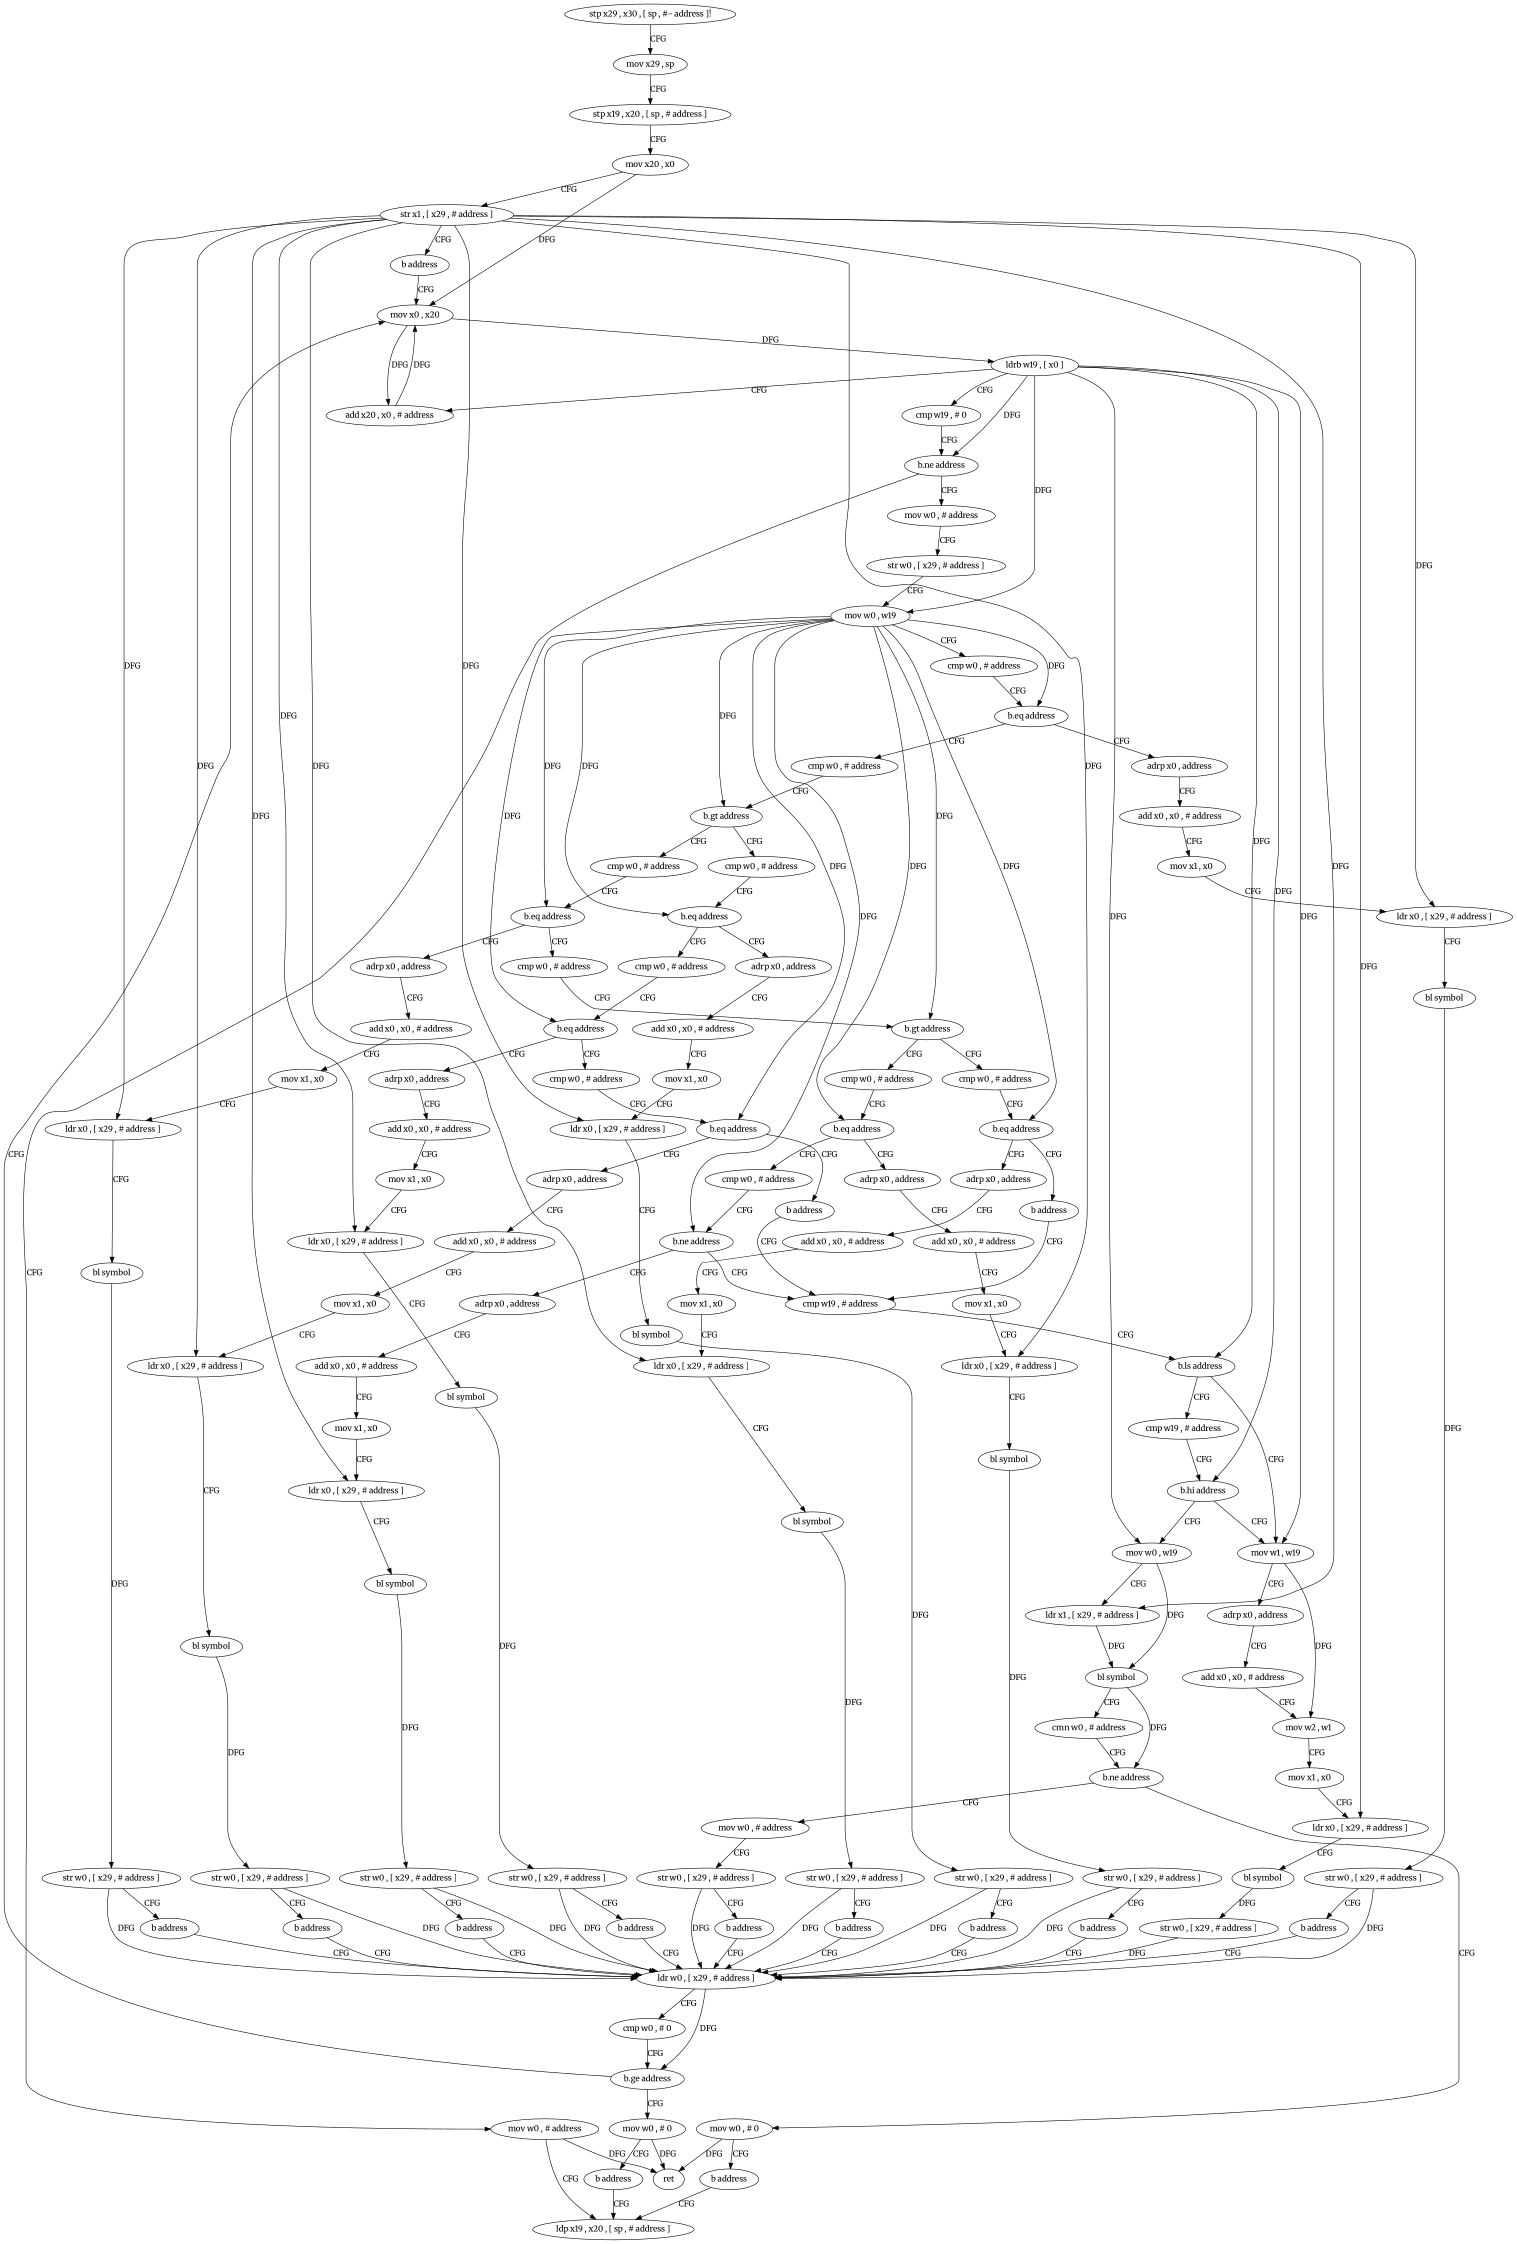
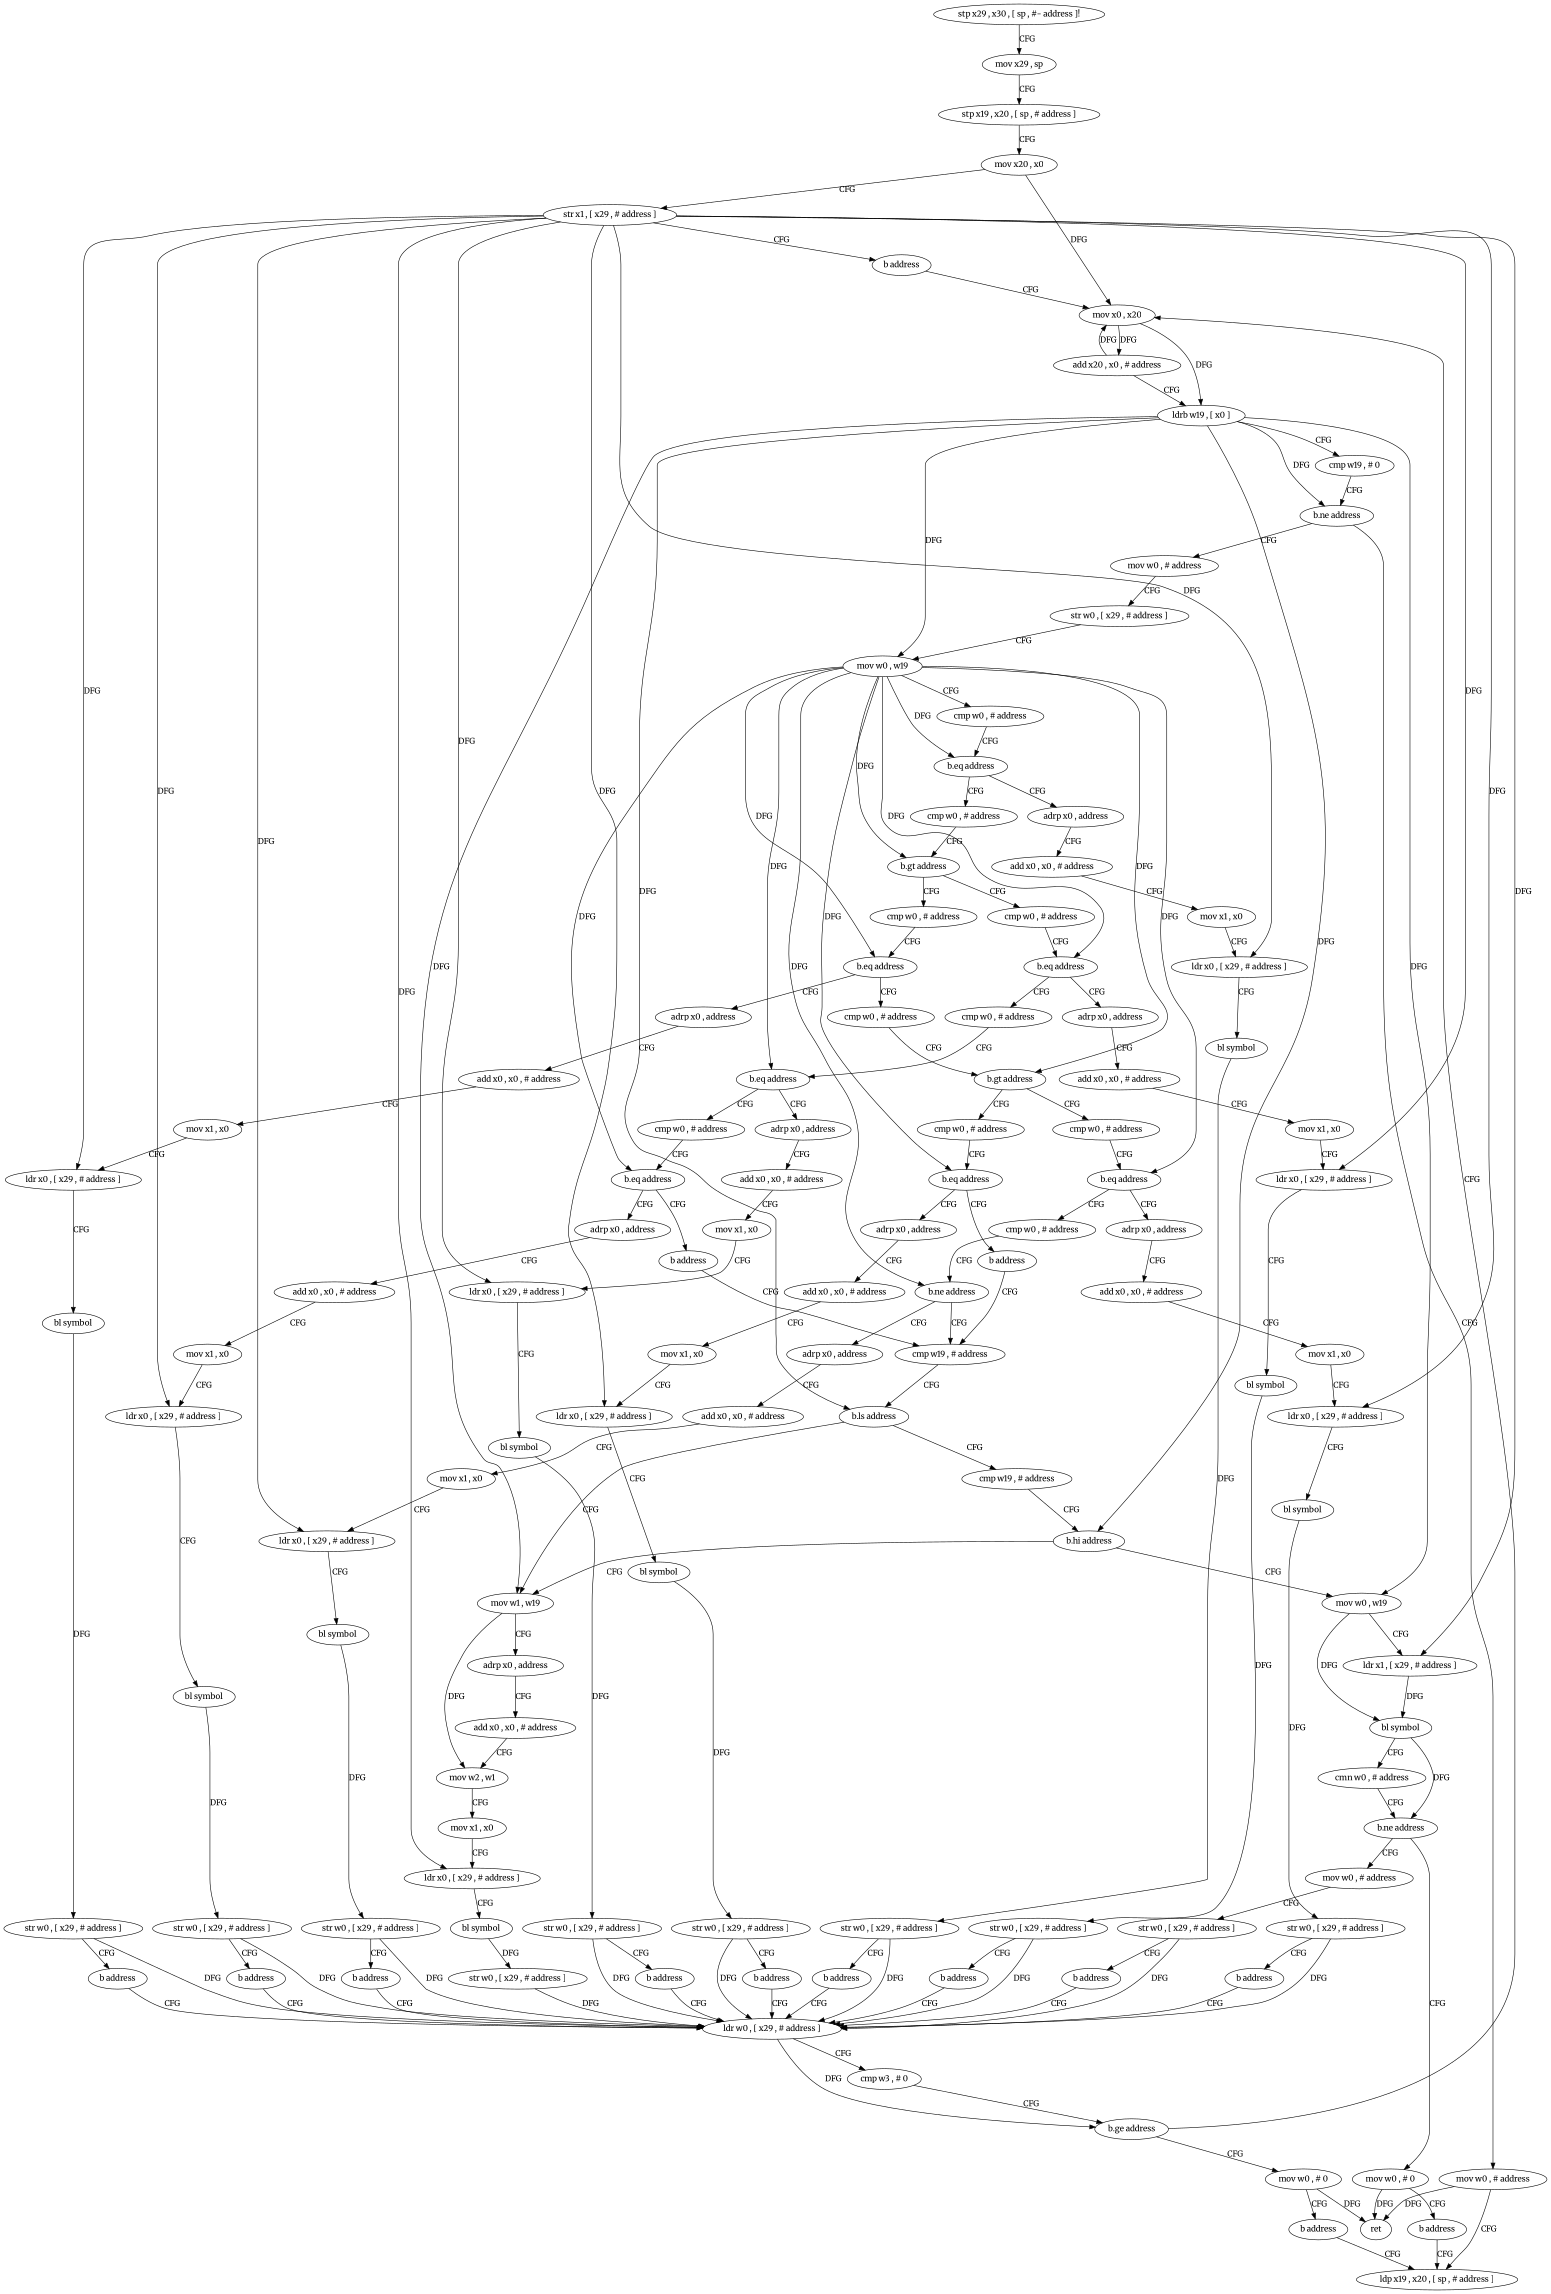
edge "ldrb w19 , [ x0 ]" -> "add x20 , x0 , # address": reversed
node "cmp w0 , # 0": label "cmp w0 , # 0" -> "cmp w3 , # 0"
